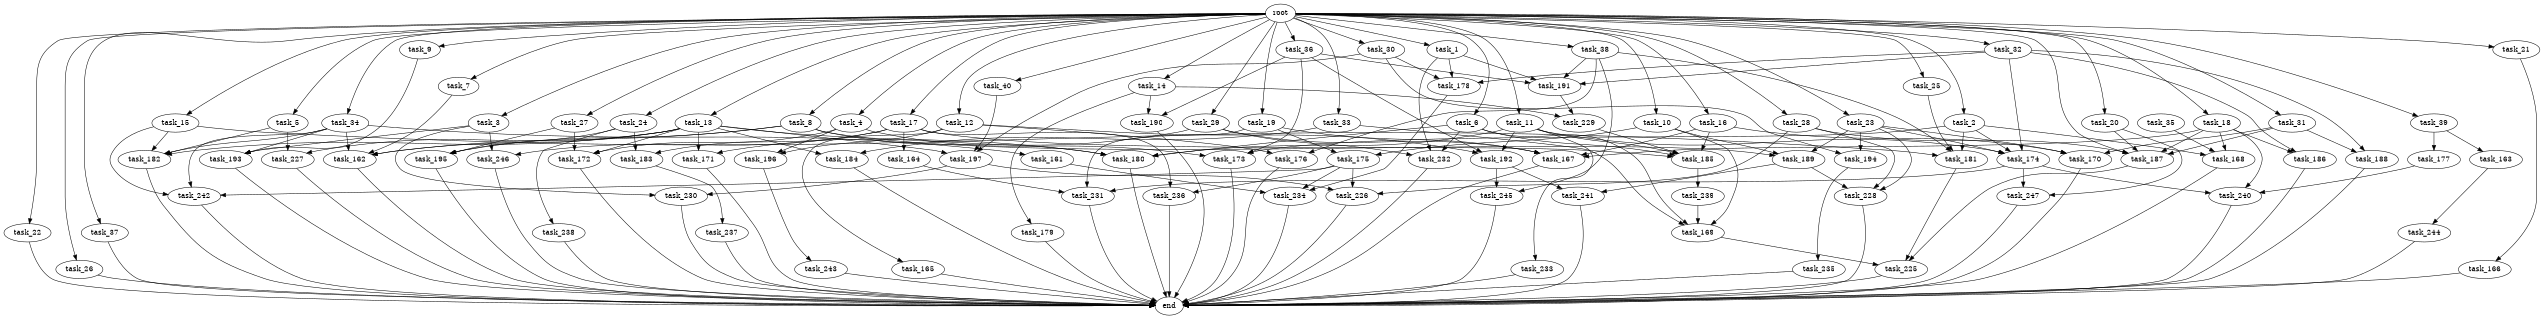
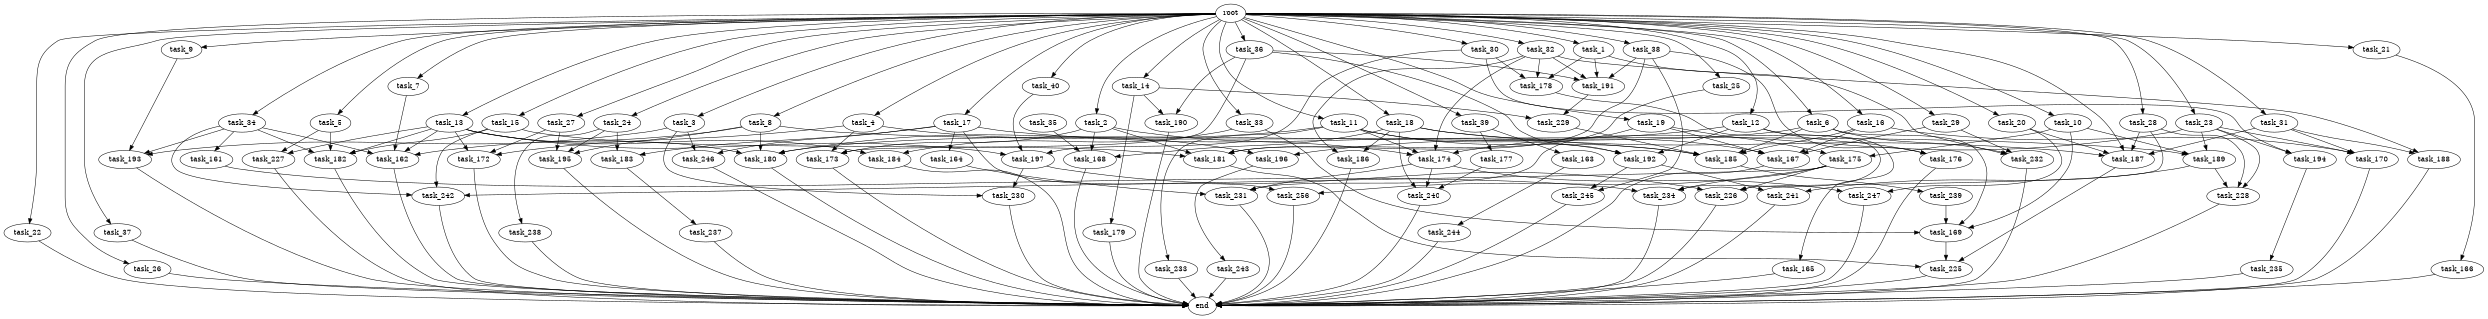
node "task_171": removed
node "task_236": label "task_236" -> "task_256"
